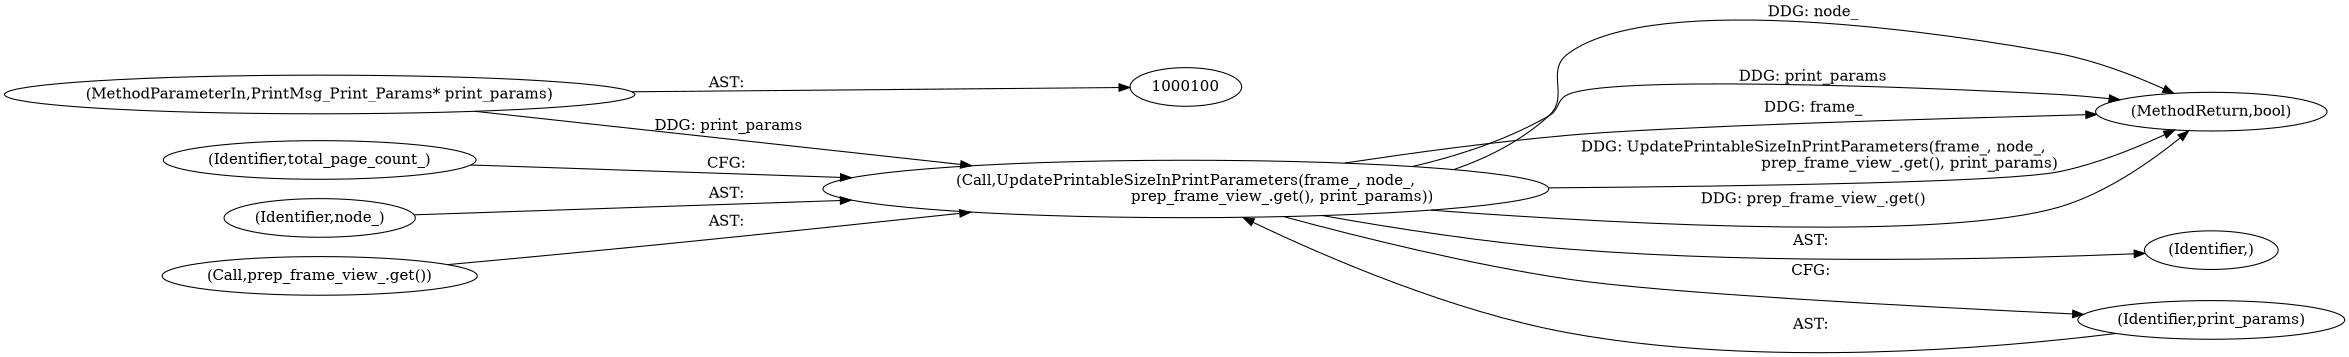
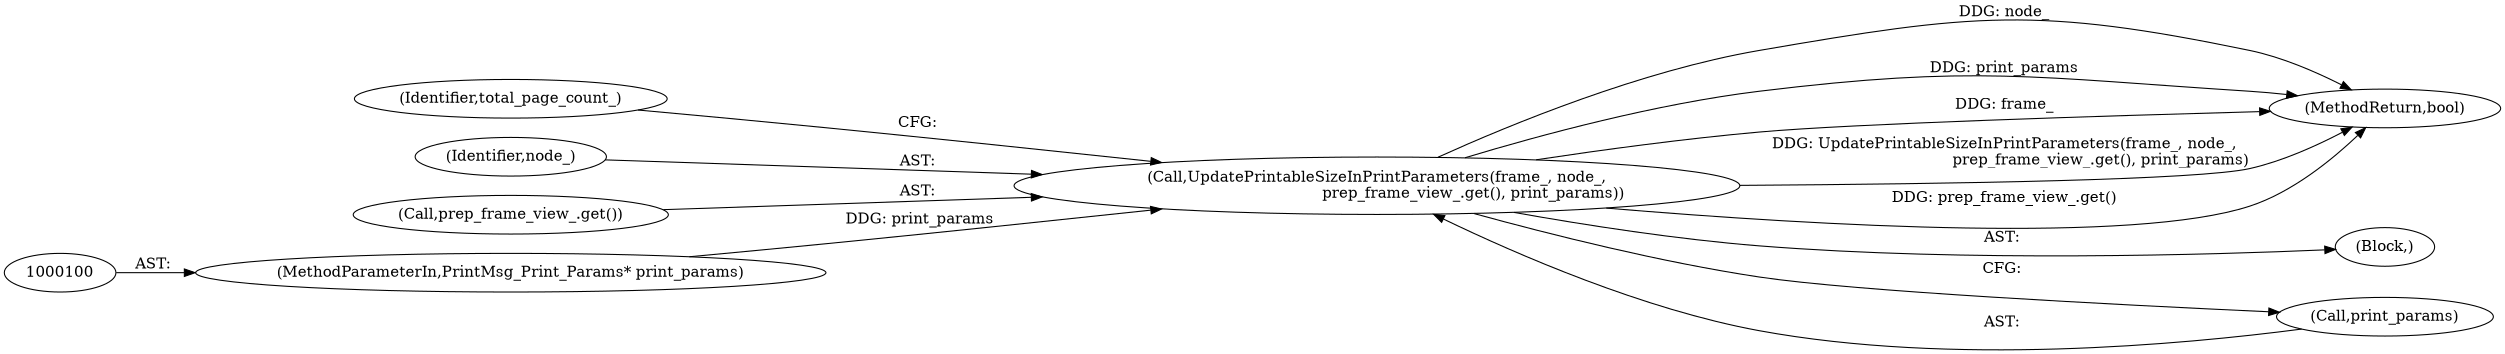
edge "(MethodParameterIn,PrintMsg_Print_Params* print_params)" -> "1000100": reversed
node "(Identifier,)": label "(Identifier,)" -> "(Block,)"
node "(Identifier,print_params)": label "(Identifier,print_params)" -> "(Call,print_params)"
